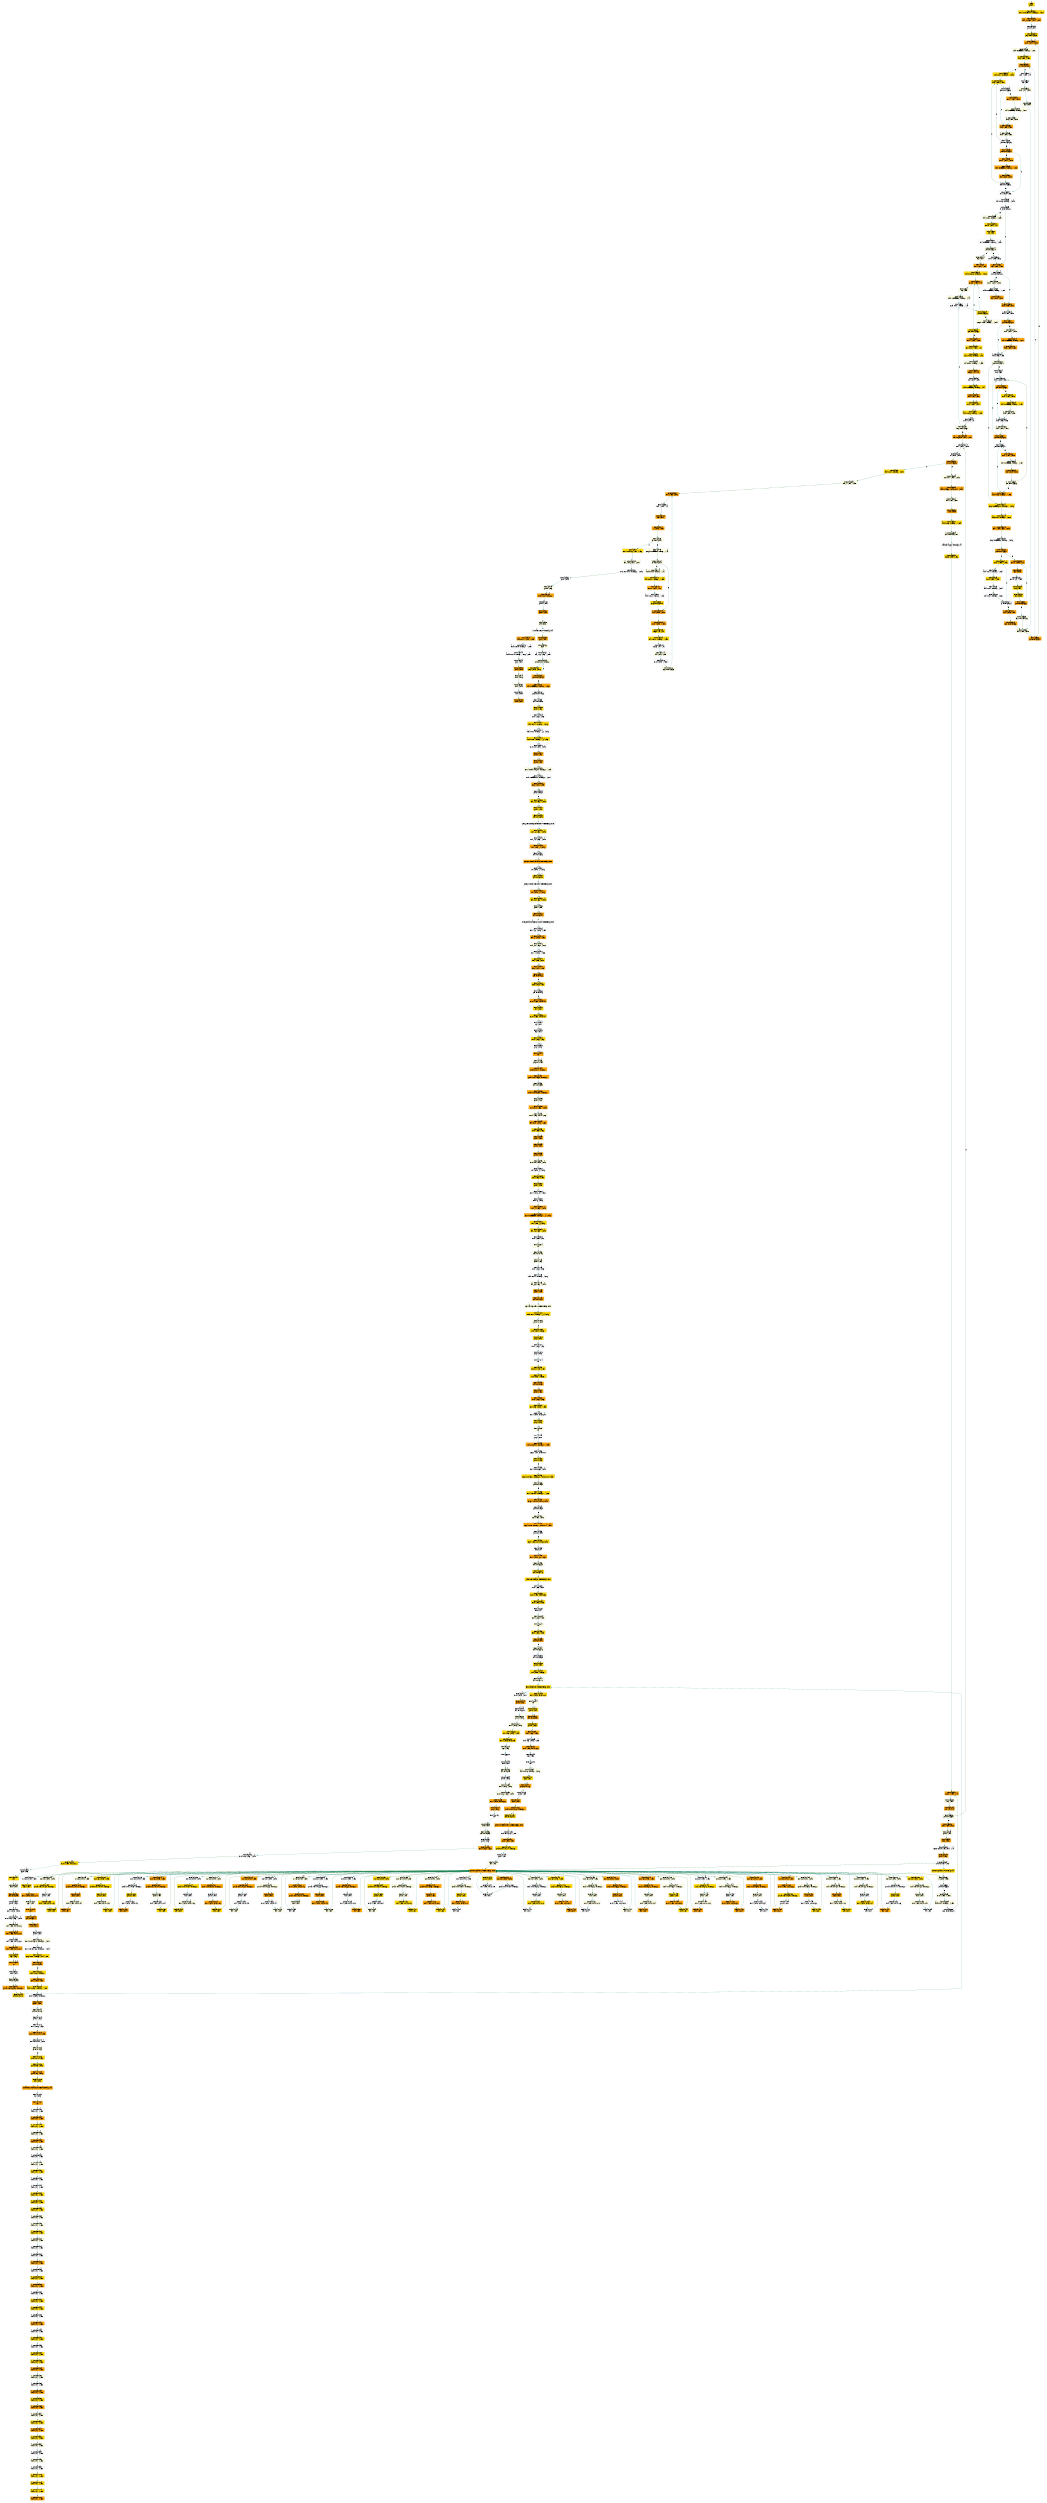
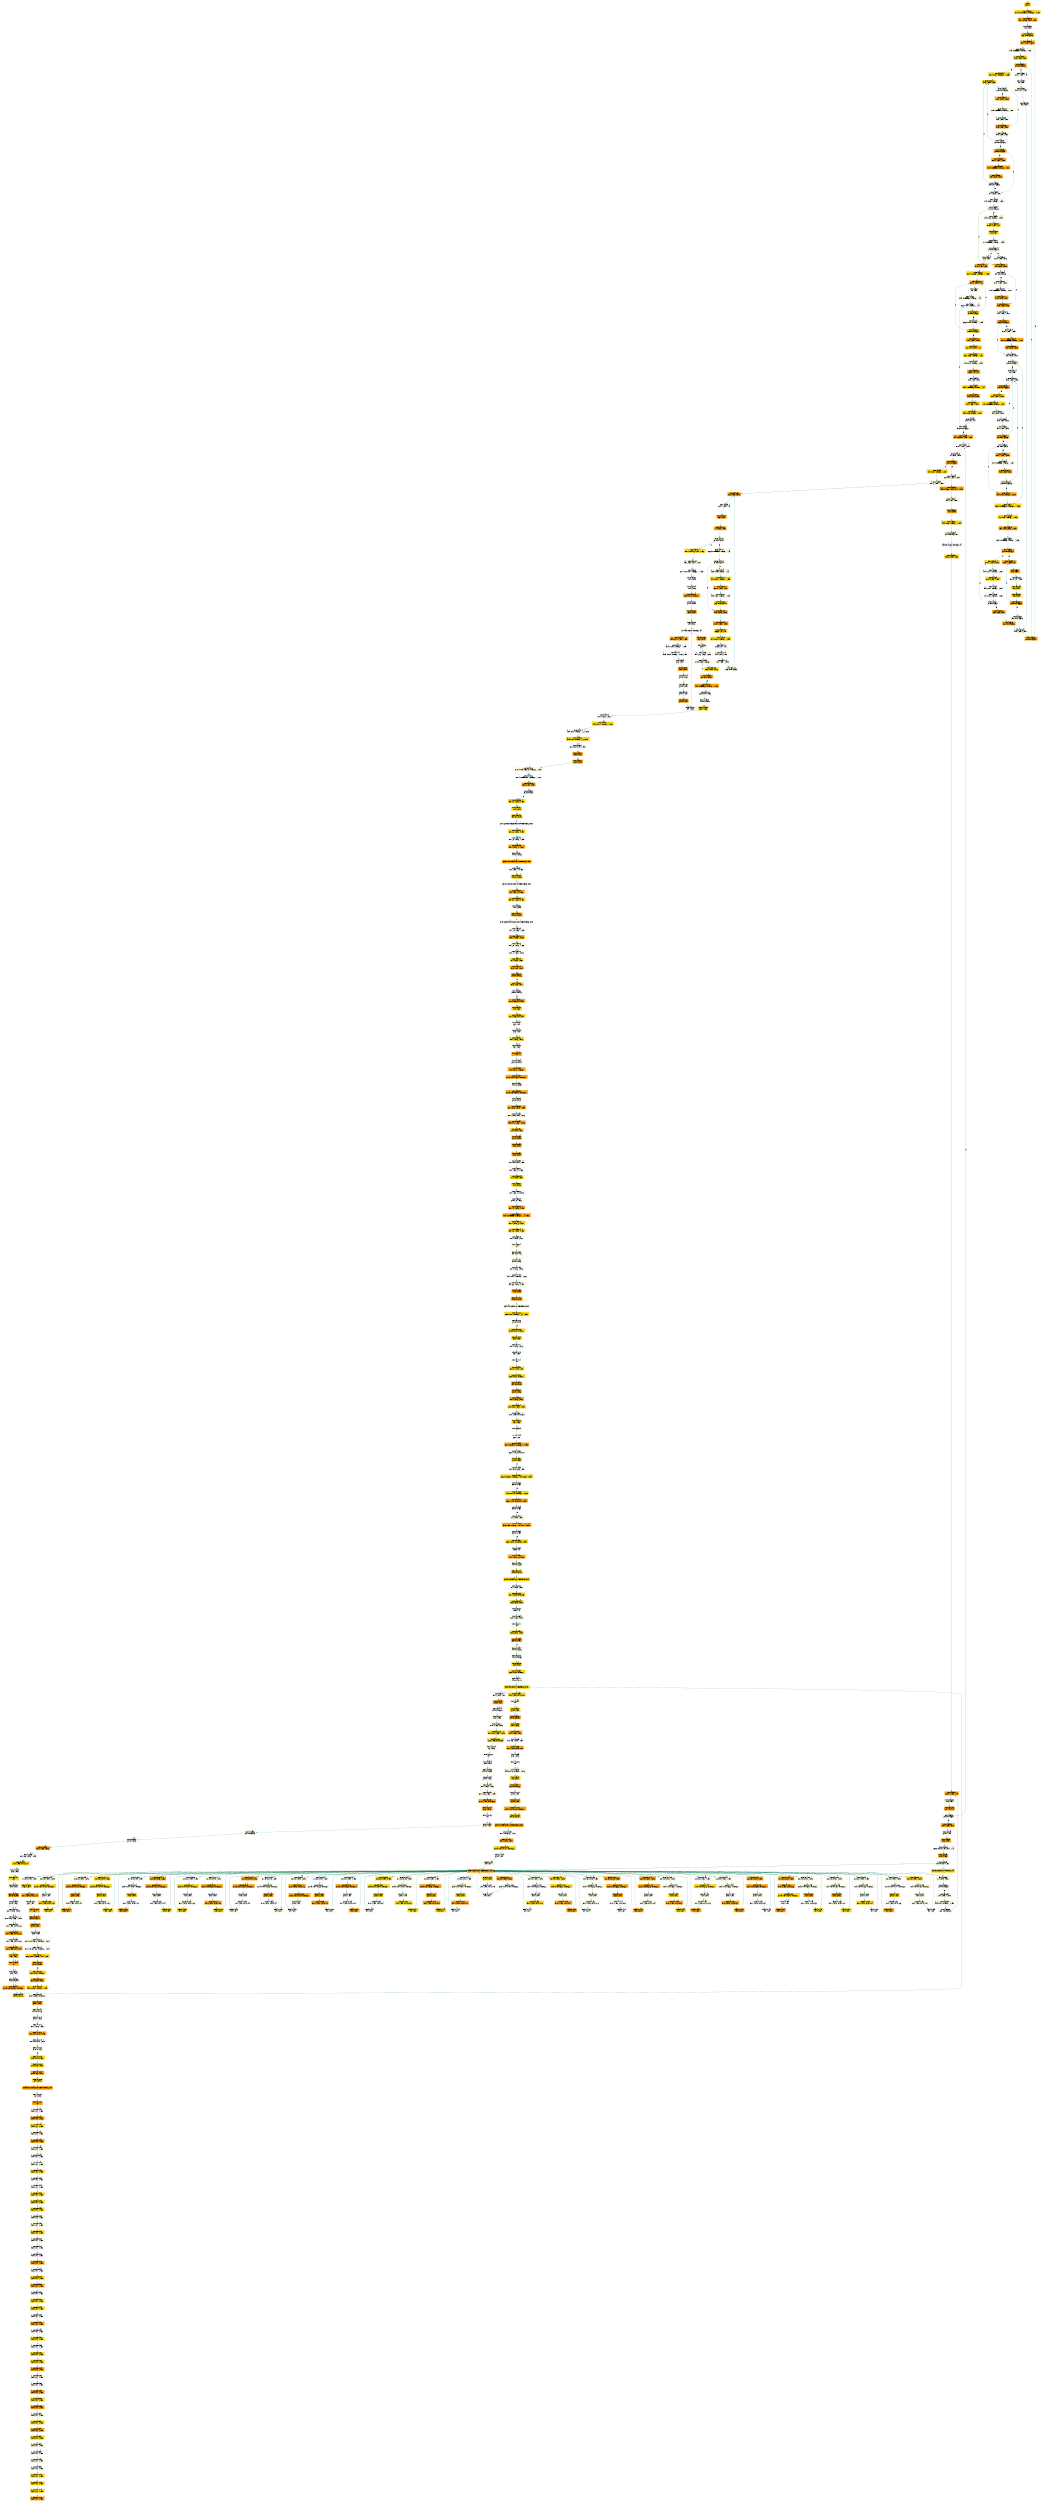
node "0x0043f753 call %ebp": added
